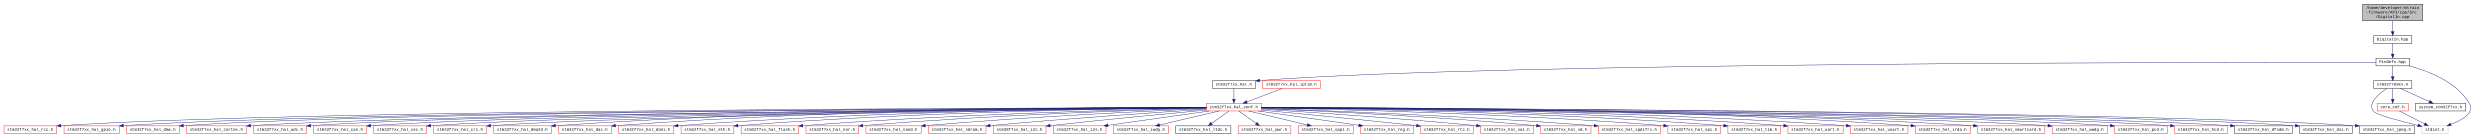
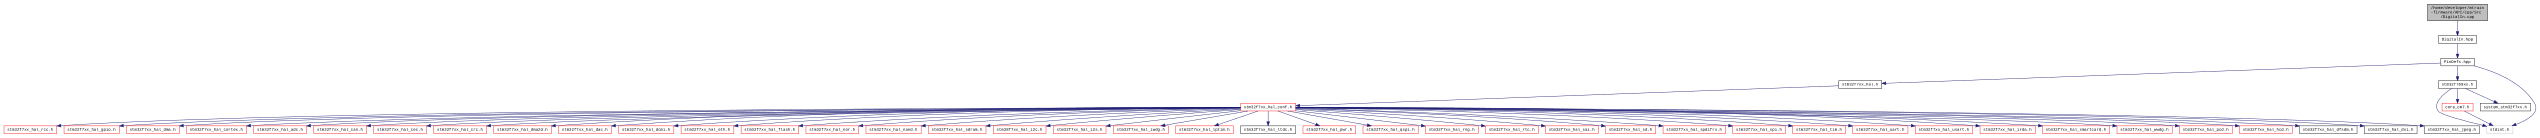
edge "stm32f7xx_hal_lptim.h" -> "stm32f7xx_hal_conf.h": reversed
